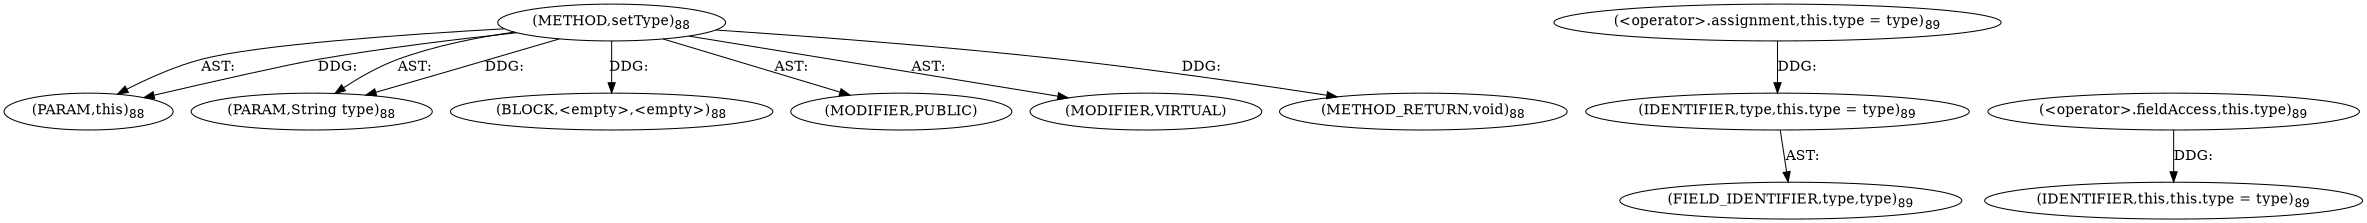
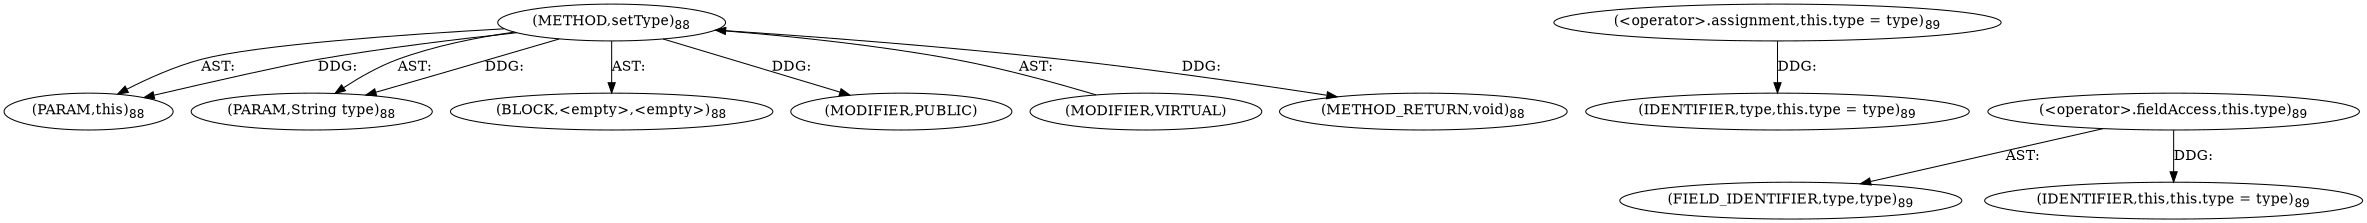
edge "(METHOD,setType)" -> "(MODIFIER,VIRTUAL)": reversed
edge "(METHOD,setType)" -> "(BLOCK,<empty>,<empty>)": label "DDG: " -> "AST: "
edge "(METHOD,setType)" -> "(MODIFIER,PUBLIC)": label "AST: " -> "DDG: "
edge "(IDENTIFIER,type,this.type = type)" -> "(FIELD_IDENTIFIER,type,type)": now "(<operator>.fieldAccess,this.type)" -> "(FIELD_IDENTIFIER,type,type)"
